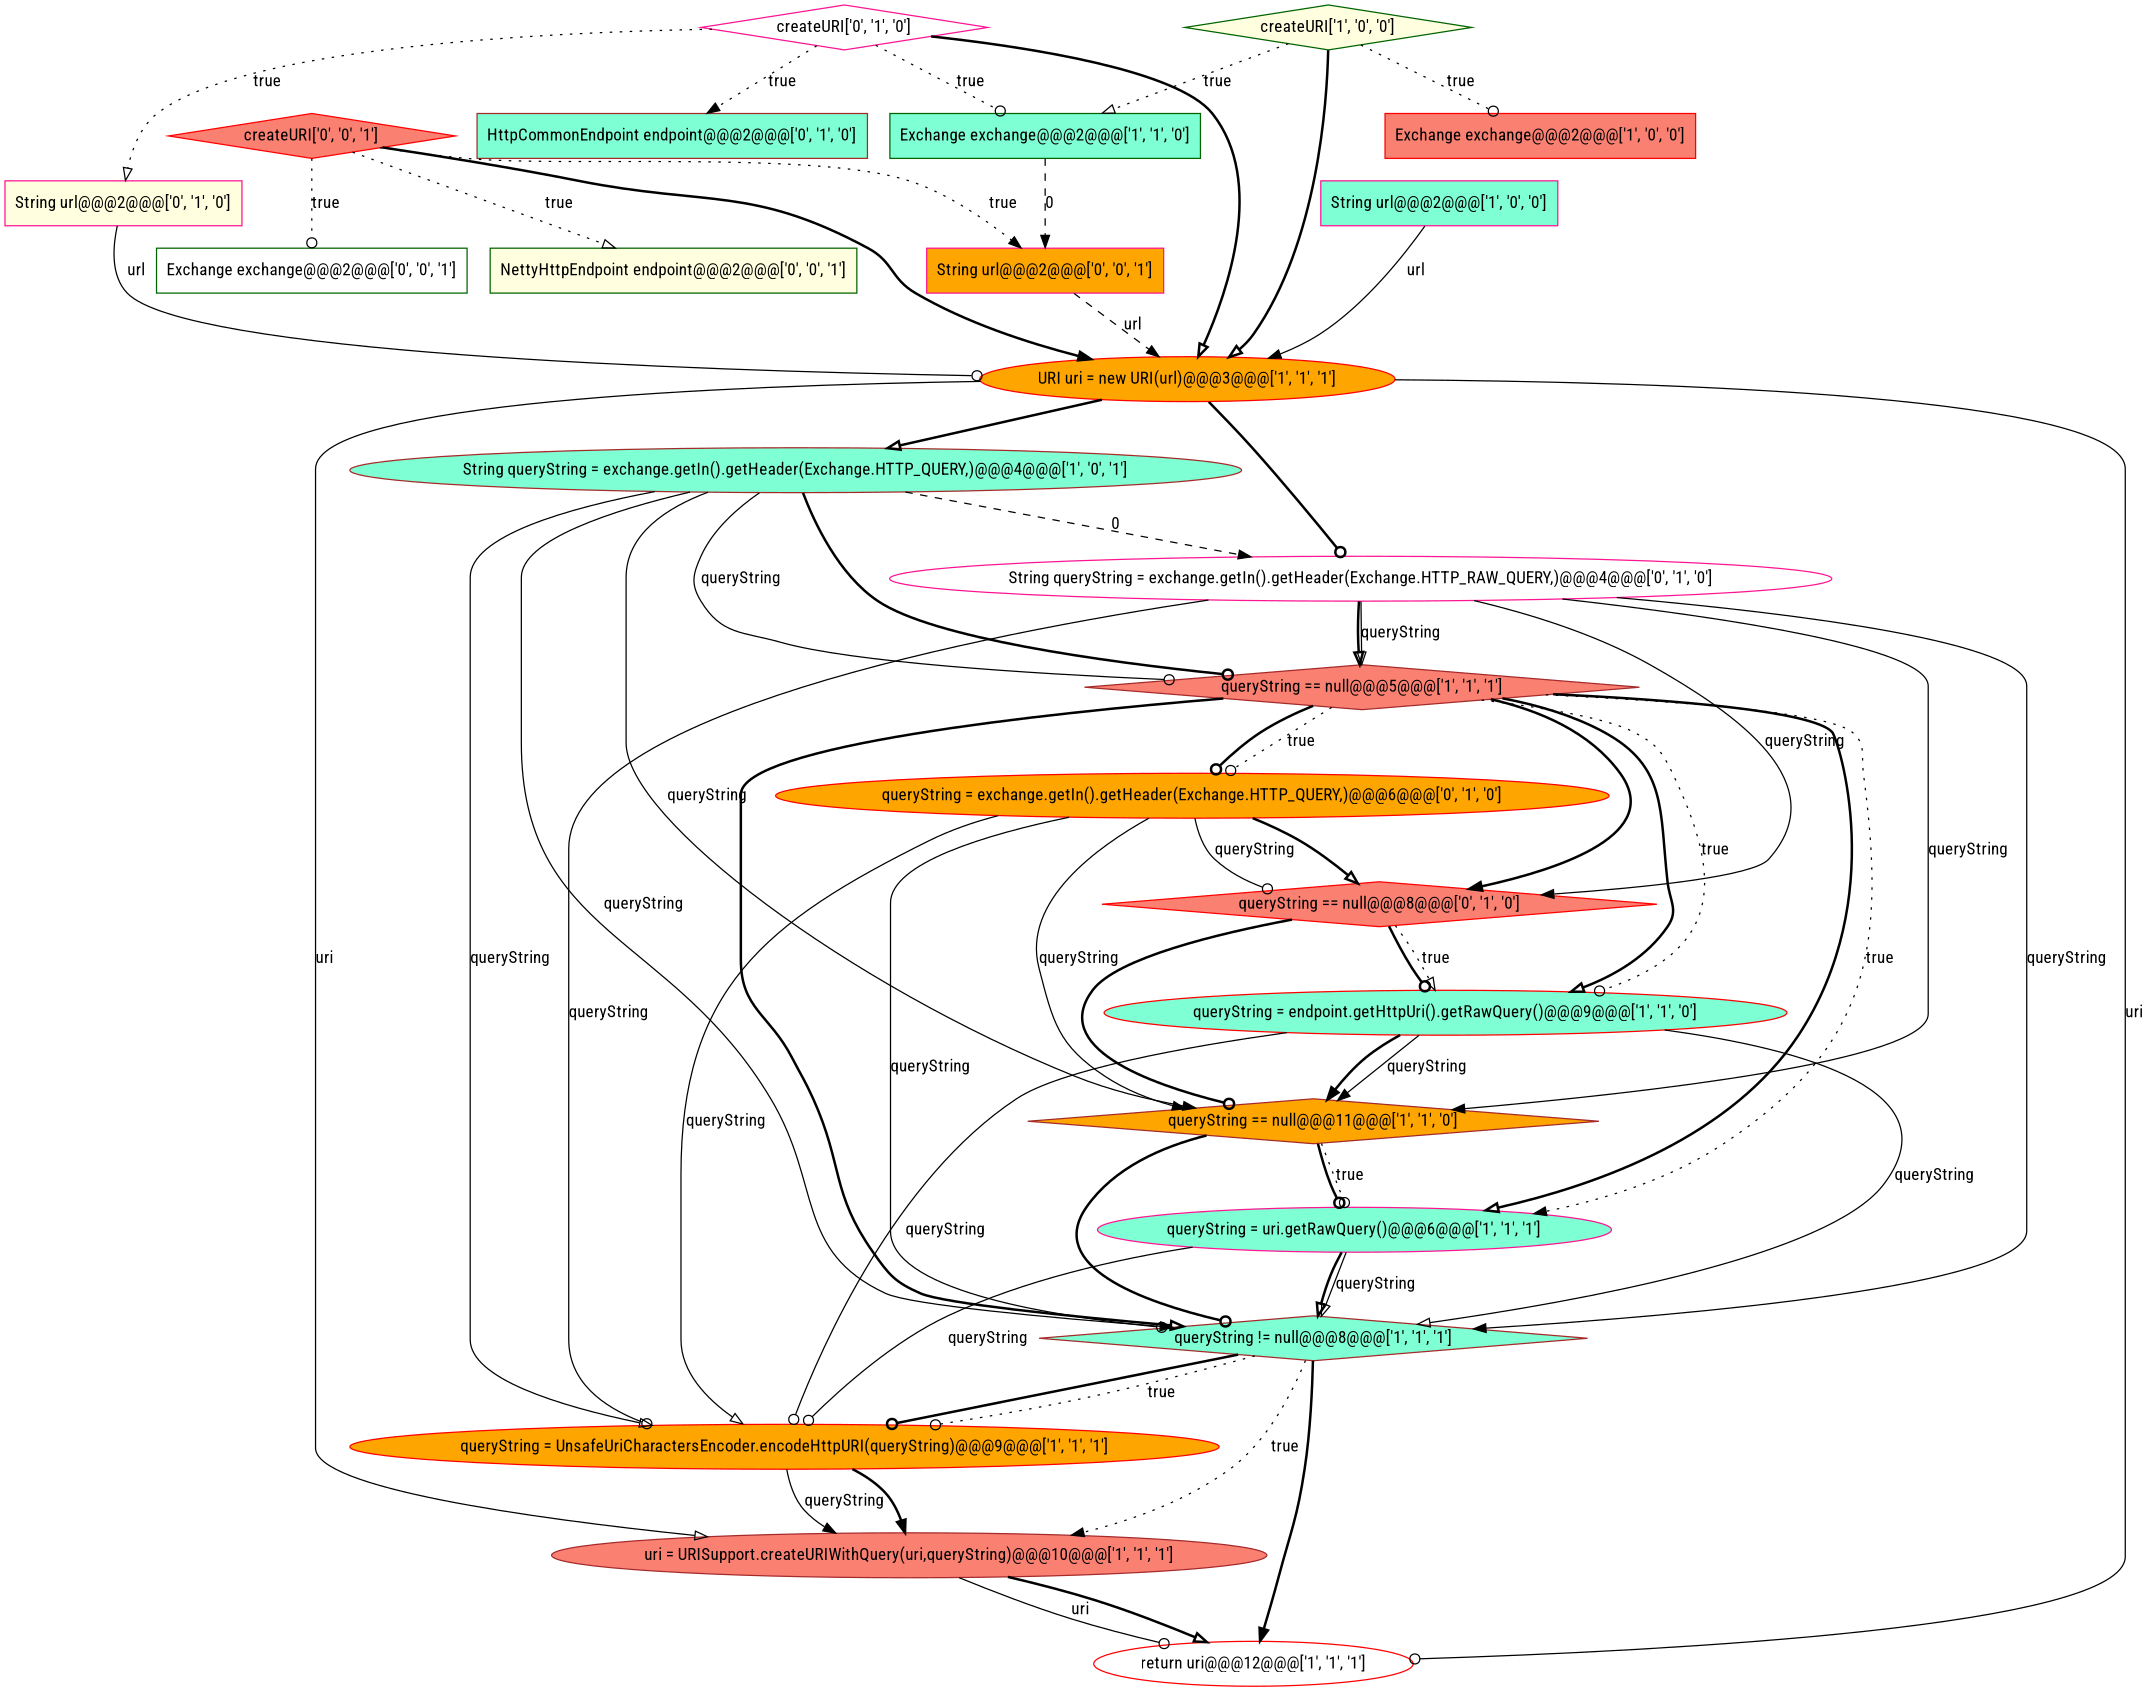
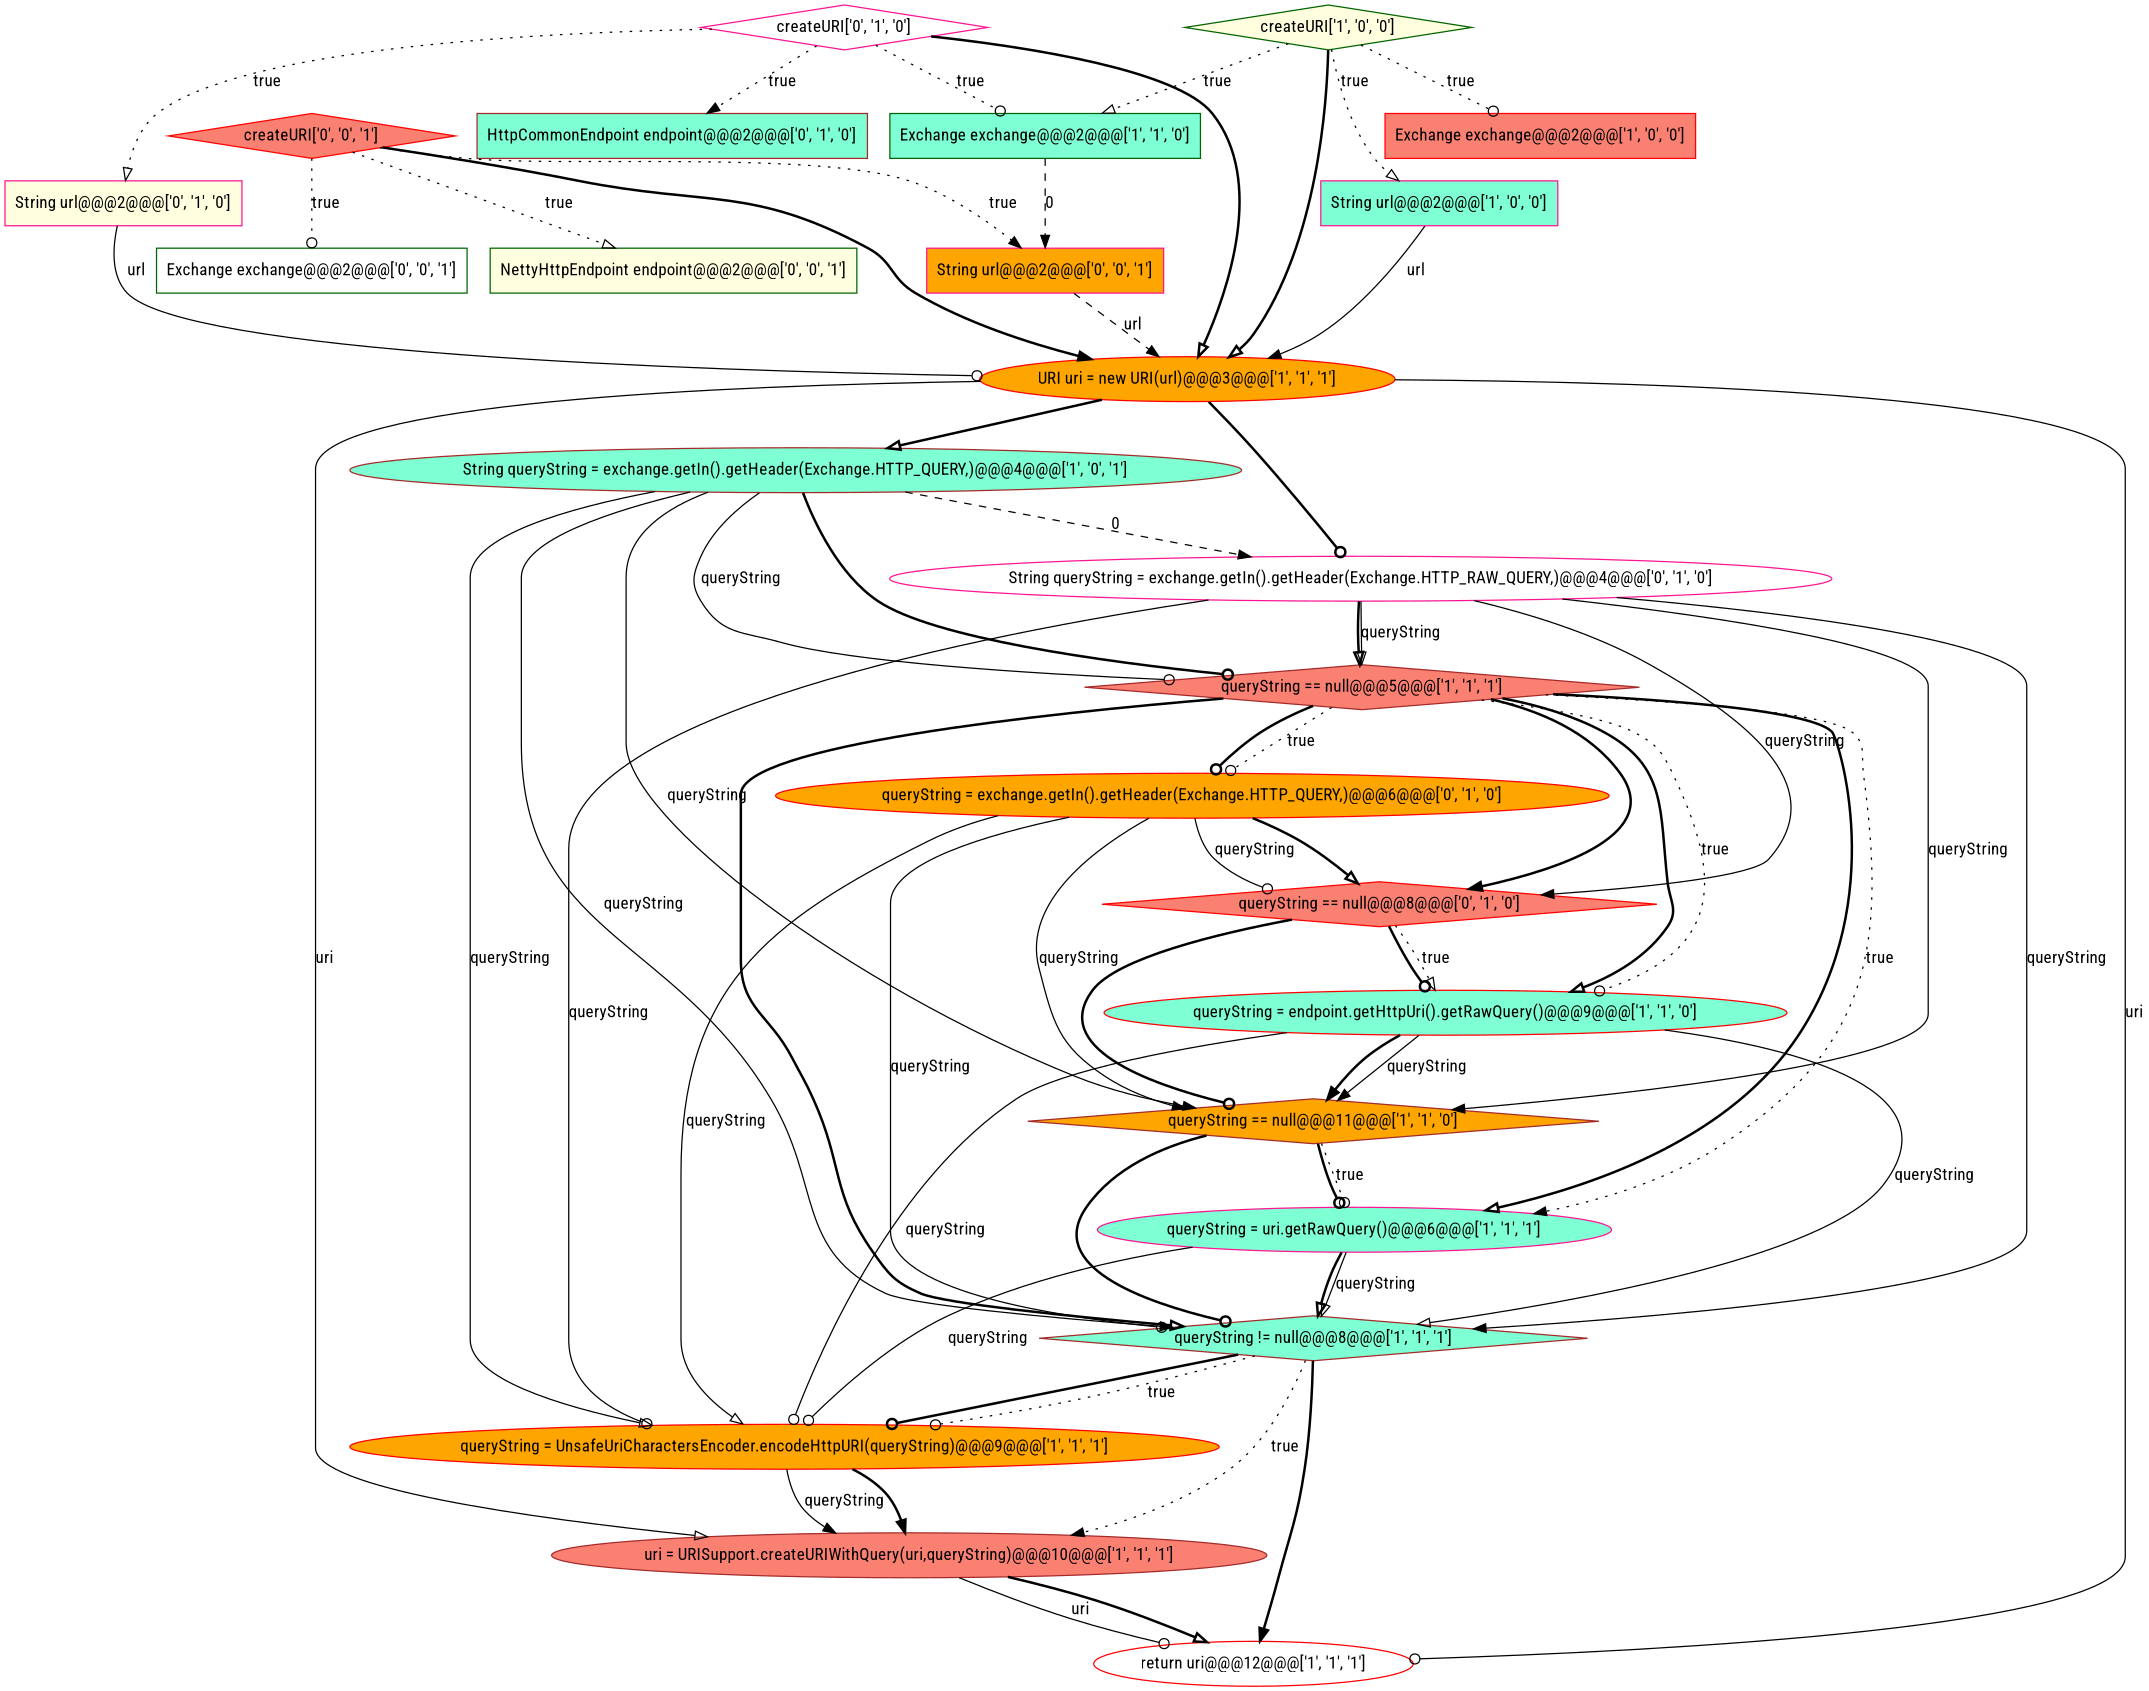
edge "createURI['1', '0', '0']" -> "String url@@@2@@@['1', '0', '0']": added, label "true"
